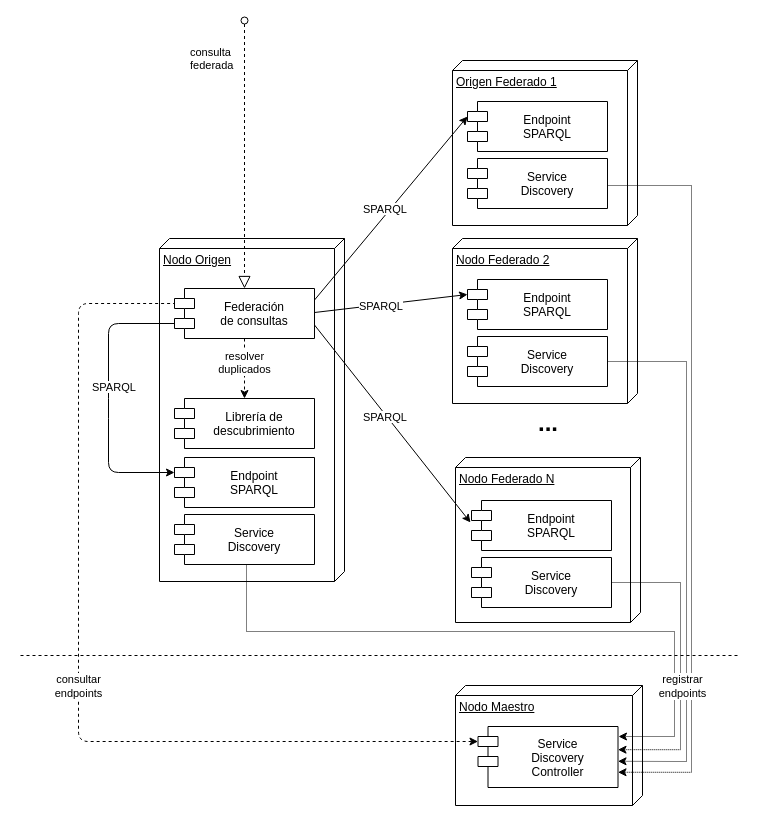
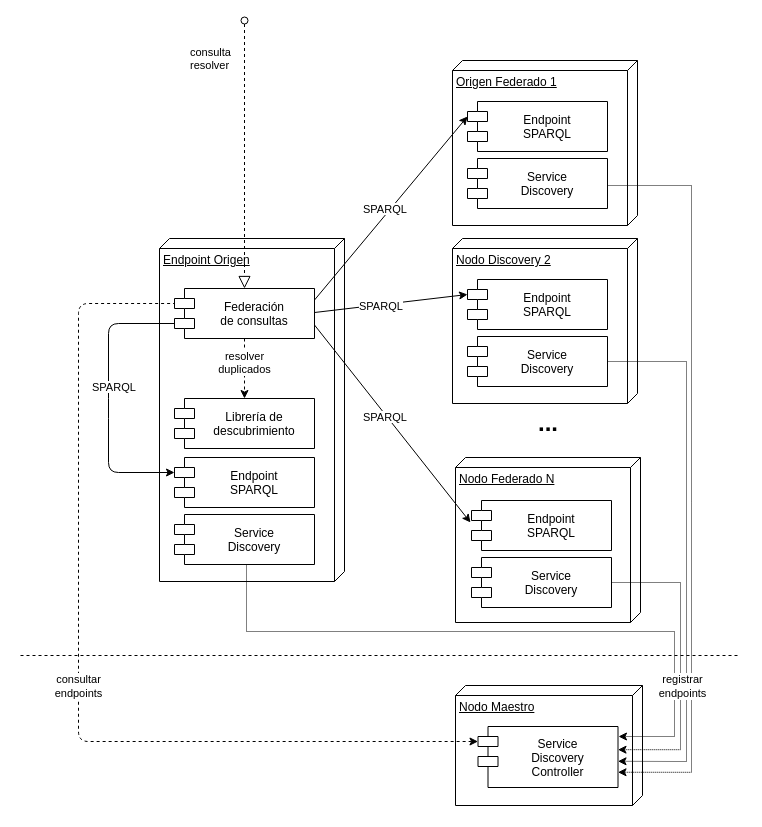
node "consulta federada": label "consulta federada" -> "consulta resolver"
node "Nodo Origen": label "Nodo Origen" -> "Endpoint Origen"
node "Nodo Federado 2": label "Nodo Federado 2" -> "Nodo Discovery 2"
